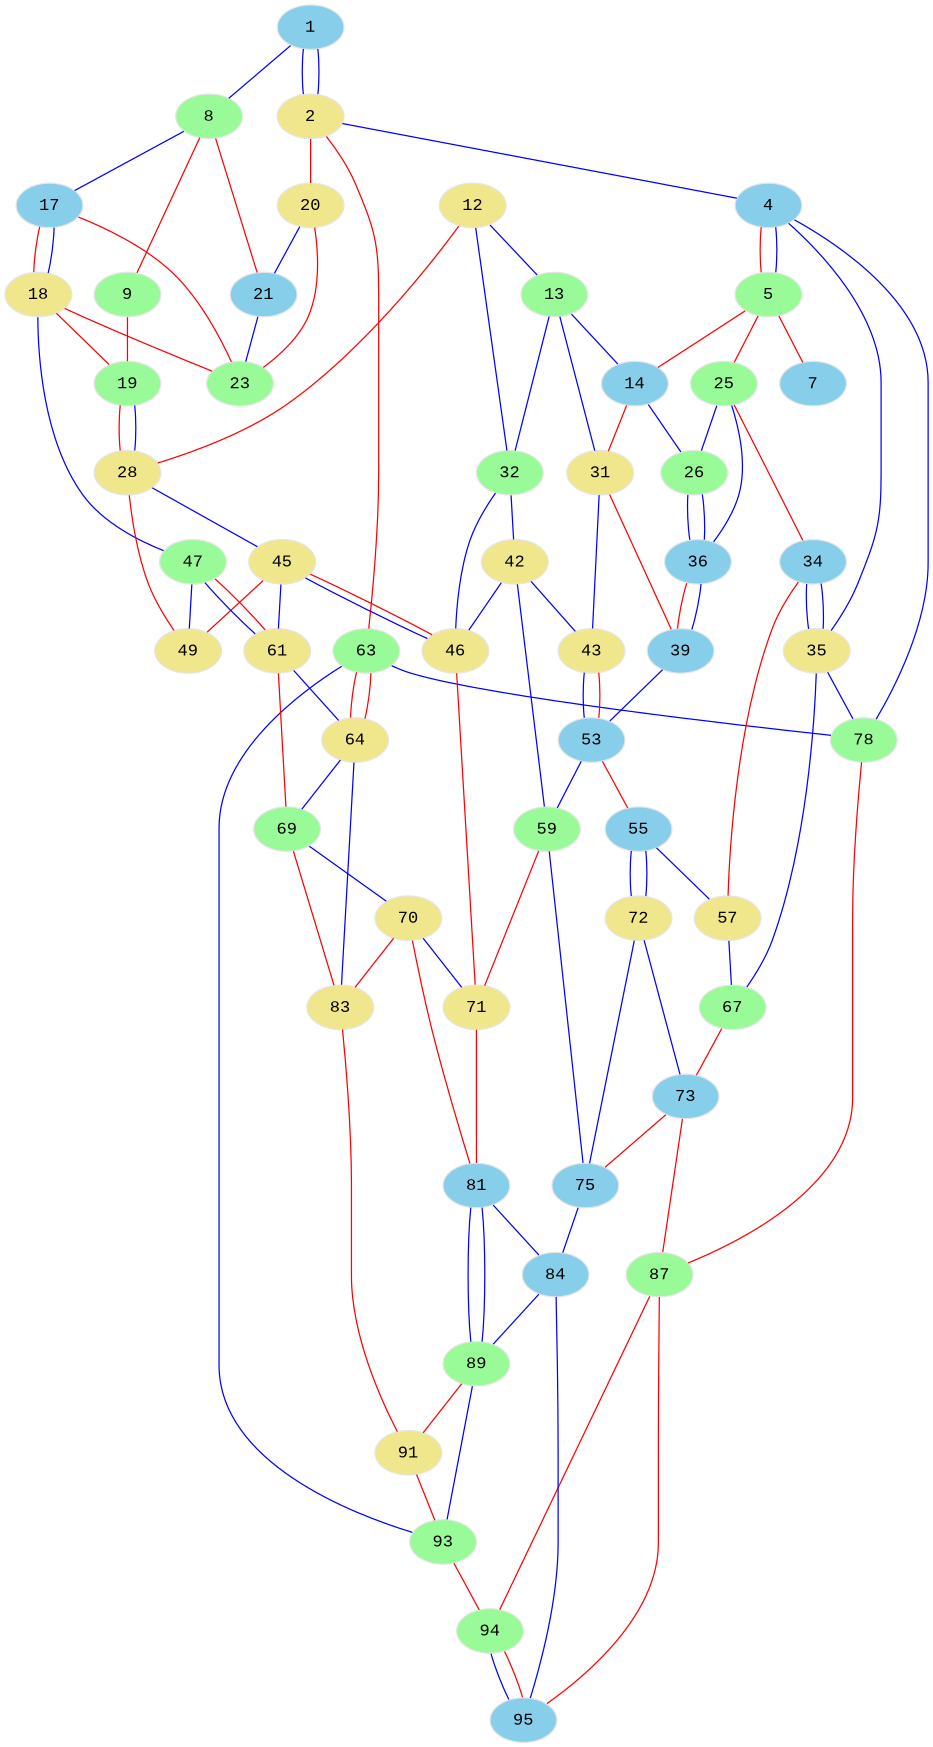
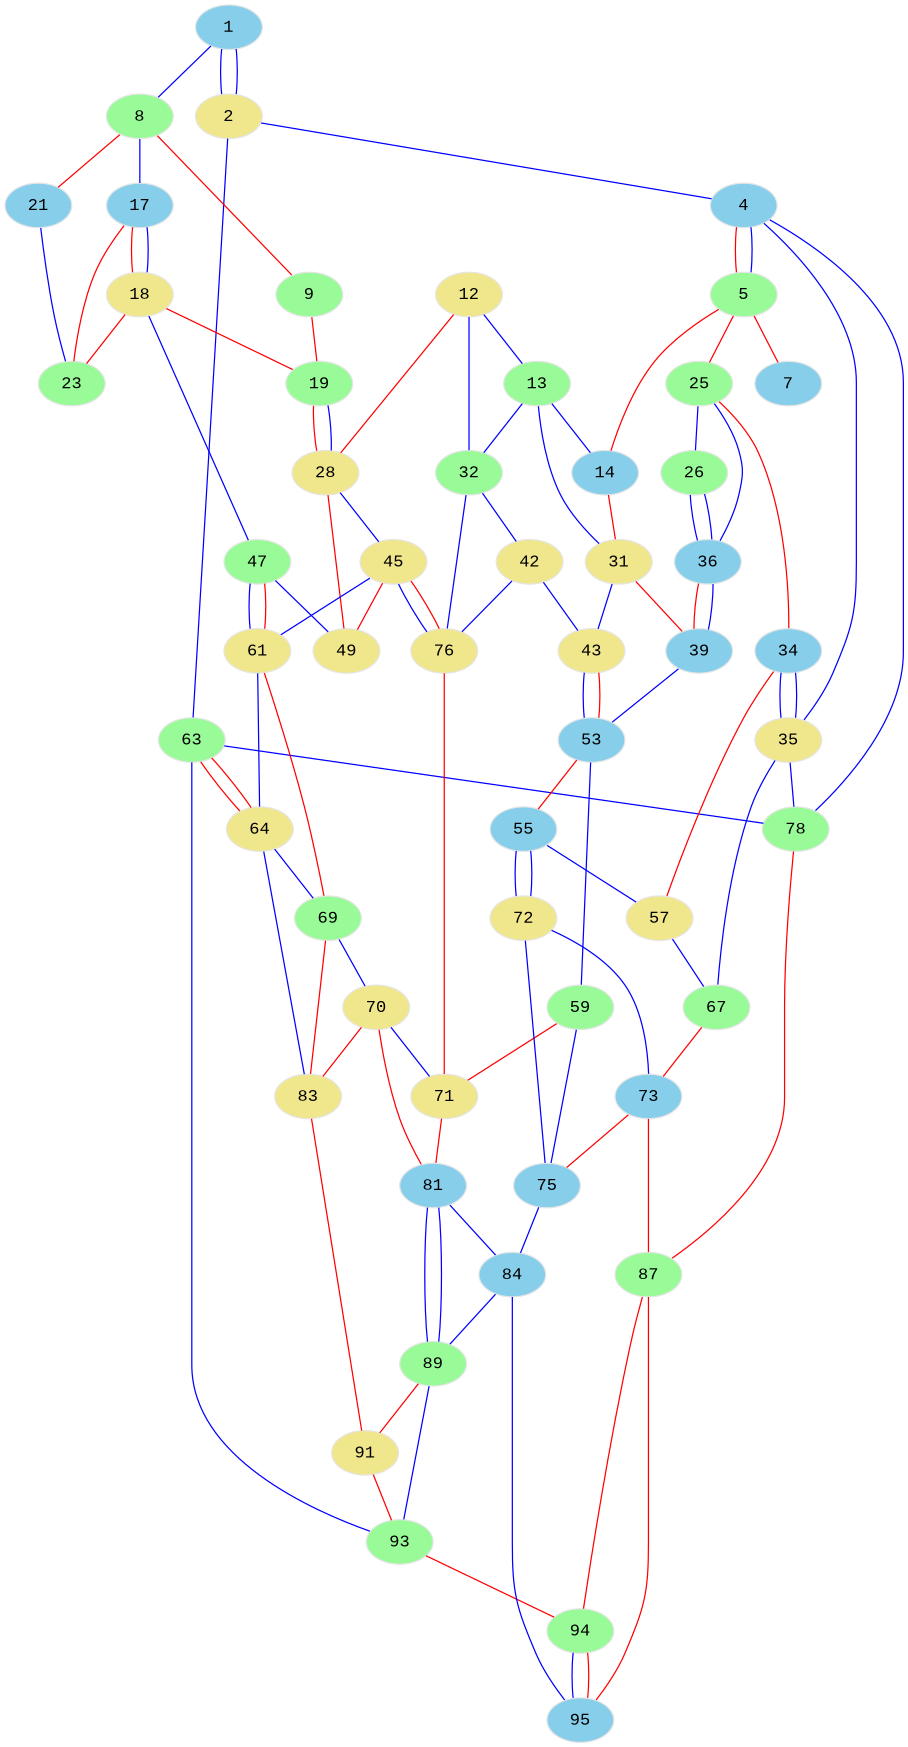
node "20": removed
edge "2" -- "63": color red -> blue
edge "14" -- "26": removed
node "46": label "46" -> "76"
edge "42" -- "59": removed
